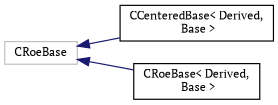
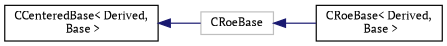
edge "CCenteredBase< Derived, Base >" -> "CRoeBase": reversed
